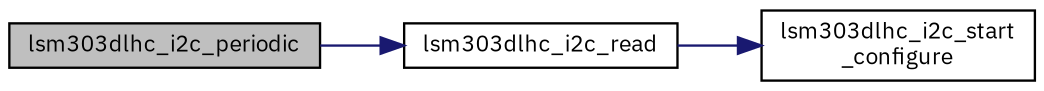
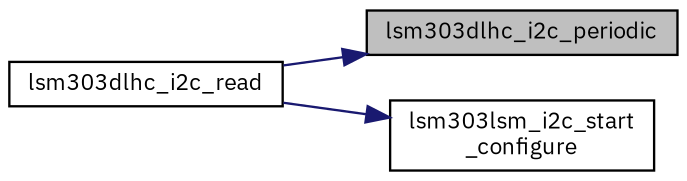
edge "lsm303dlhc_i2c_periodic" -> "lsm303dlhc_i2c_read": reversed
node "lsm303dlhc_i2c_start _configure": label "lsm303dlhc_i2c_start _configure" -> "lsm303lsm_i2c_start _configure"
